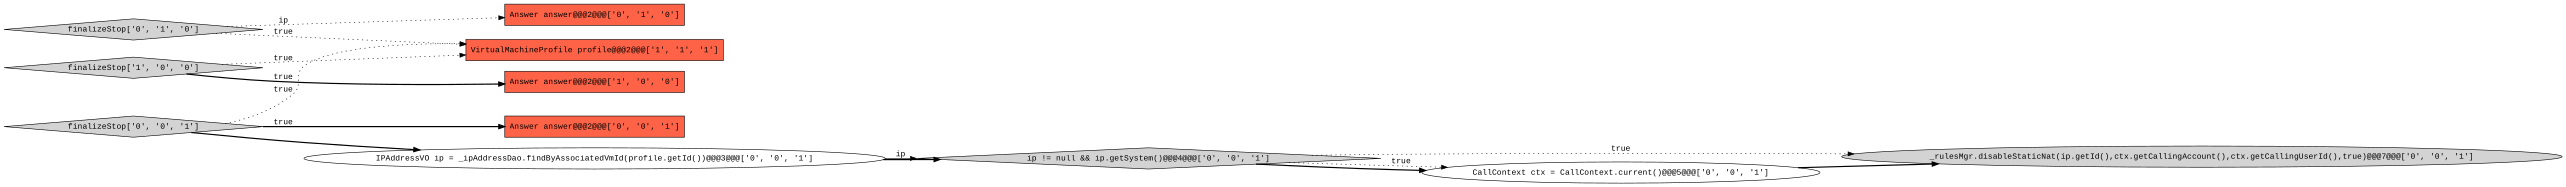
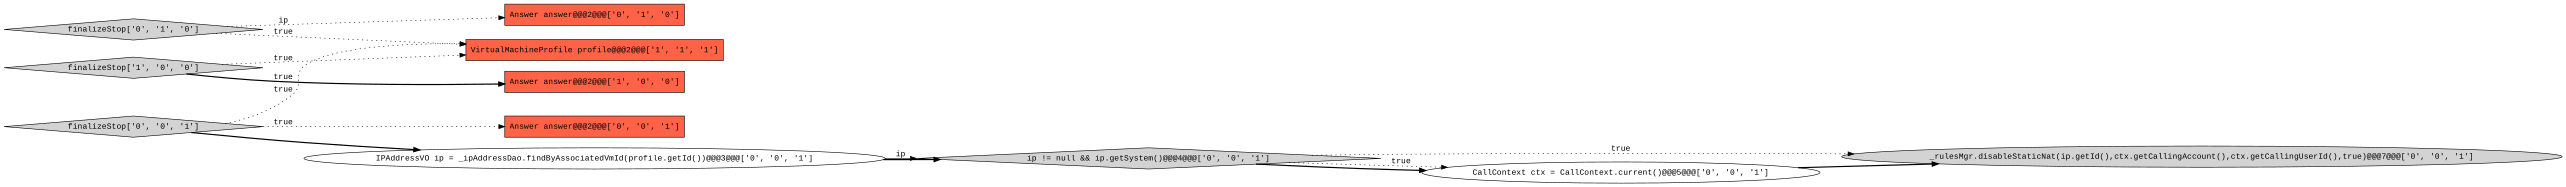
edge "finalizeStop['0', '0', '1']" -> "Answer answer@@@2@@@['0', '0', '1']": style bold -> dotted
